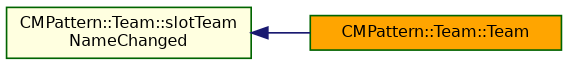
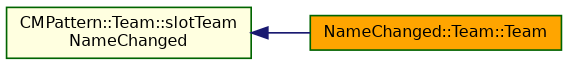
node "CMPattern::Team::Team": label "CMPattern::Team::Team" -> "NameChanged::Team::Team"
